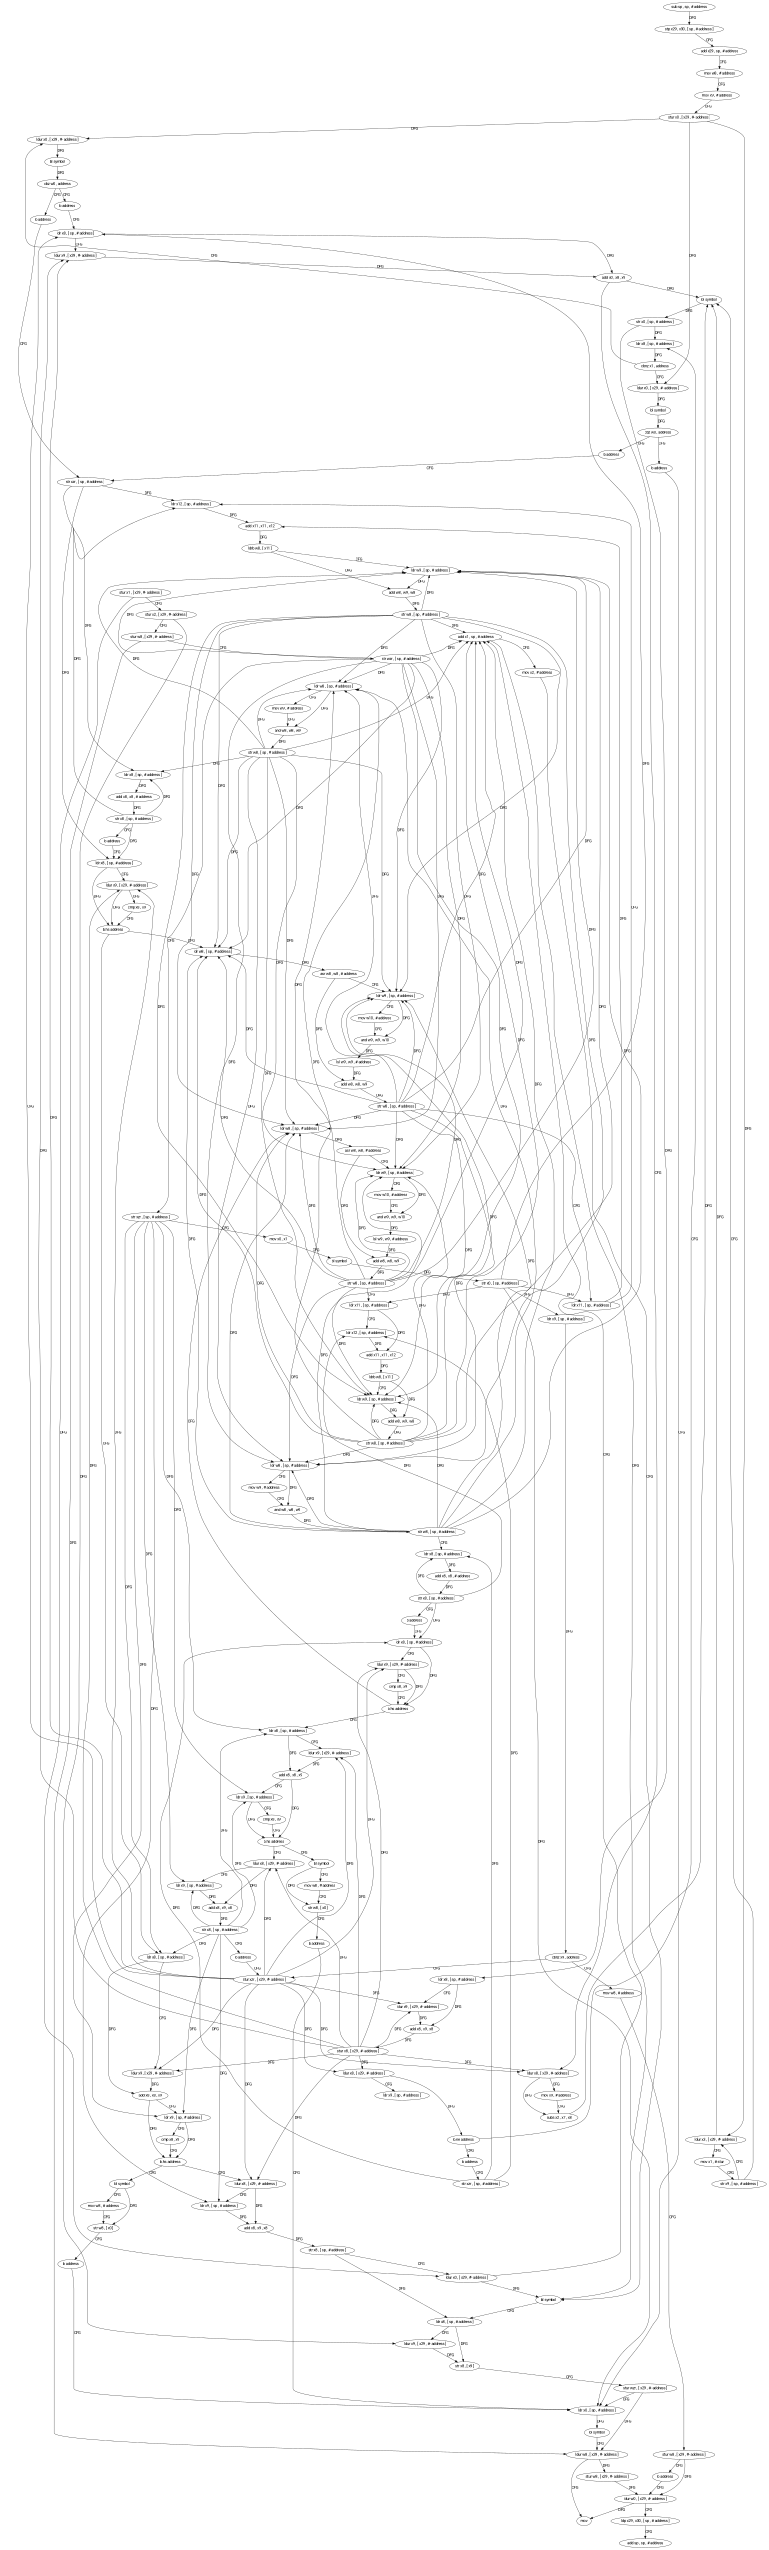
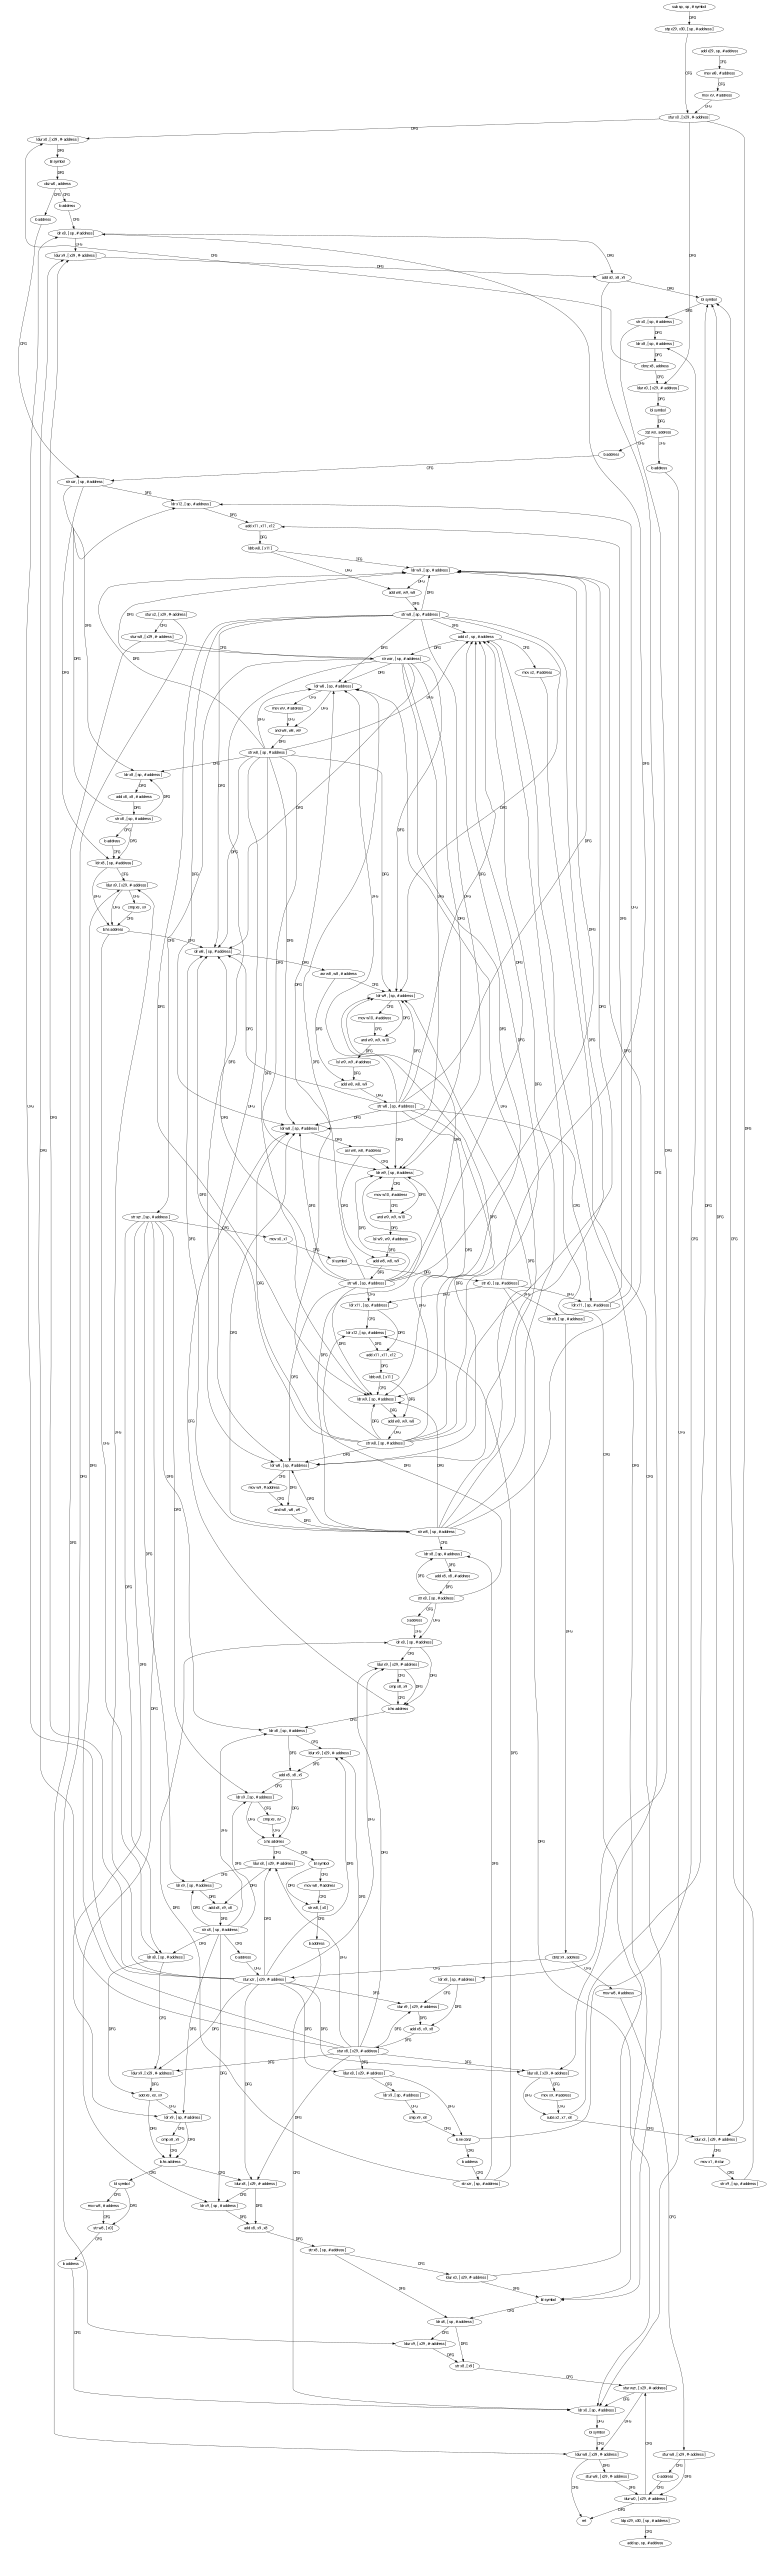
node "sub sp , sp , # address": label "sub sp , sp , # address" -> "sub sp , sp , # symbol"
edge "stp x29 , x30 , [ sp , # address ]" -> "add x29 , sp , # address": now "stp x29 , x30 , [ sp , # address ]" -> "stur x0 , [ x29 , #- address ]"
node "cbnz x1 , address": label "cbnz x1 , address" -> "cbnz x8 , address"
node "stur x1 , [ x29 , #- address ]": removed
edge "str wzr , [ sp , # address ]" -> "add x1 , sp , # address": reversed
node "cmp x9 , x8": added
node "b.ne address": label "b.ne address" -> "b.ne cbnz"
edge "str x9 , [ sp , # address ]" -> "ldur x3 , [ x29 , #- address ]": now "subs x2 , x7 , x8" -> "ldur x3 , [ x29 , #- address ]"
edge "ldur w0 , [ x29 , #- address ]" -> "ldp x29 , x30 , [ sp , # address ]": now "ldur w0 , [ x29 , #- address ]" -> "stur wzr , [ x29 , #- address ]"
node "mov": label "mov" -> "ret"
